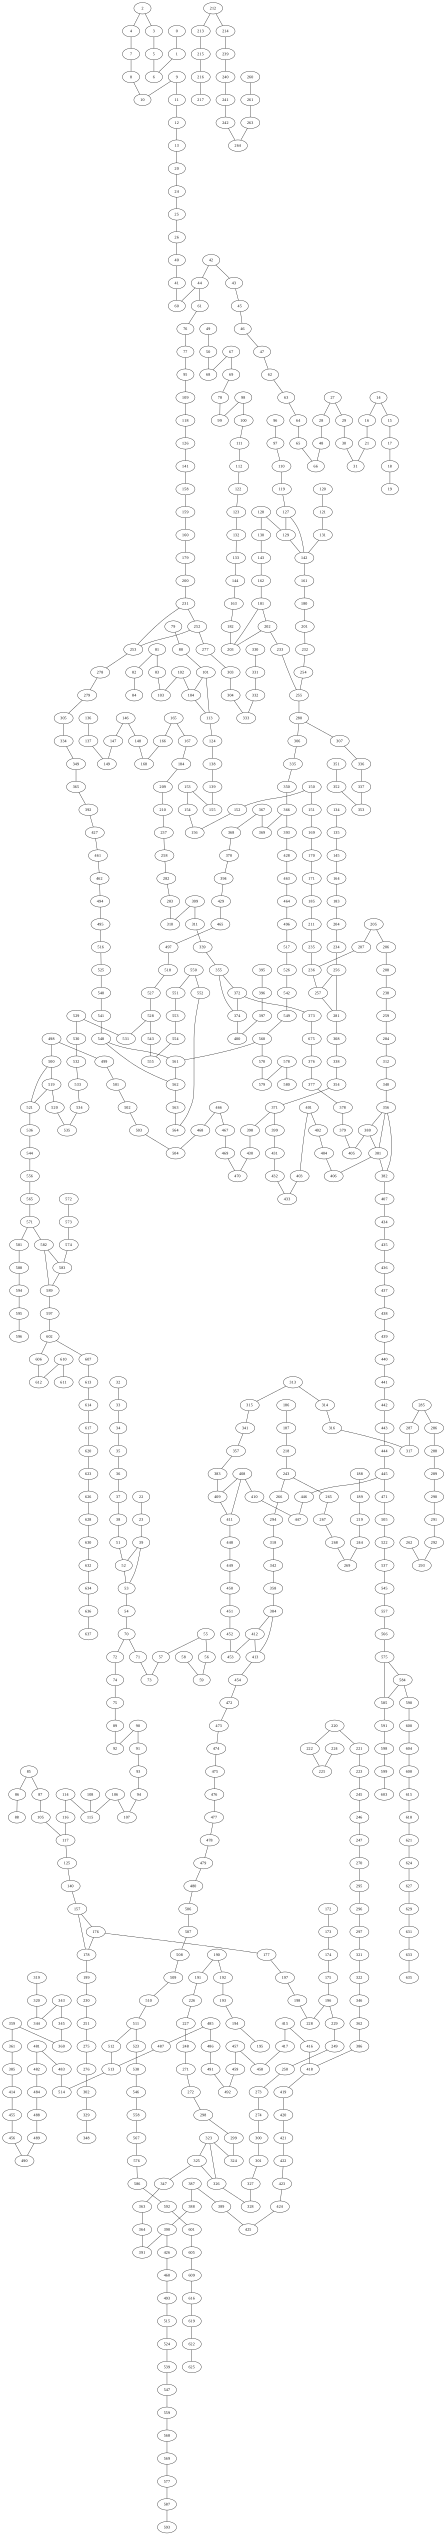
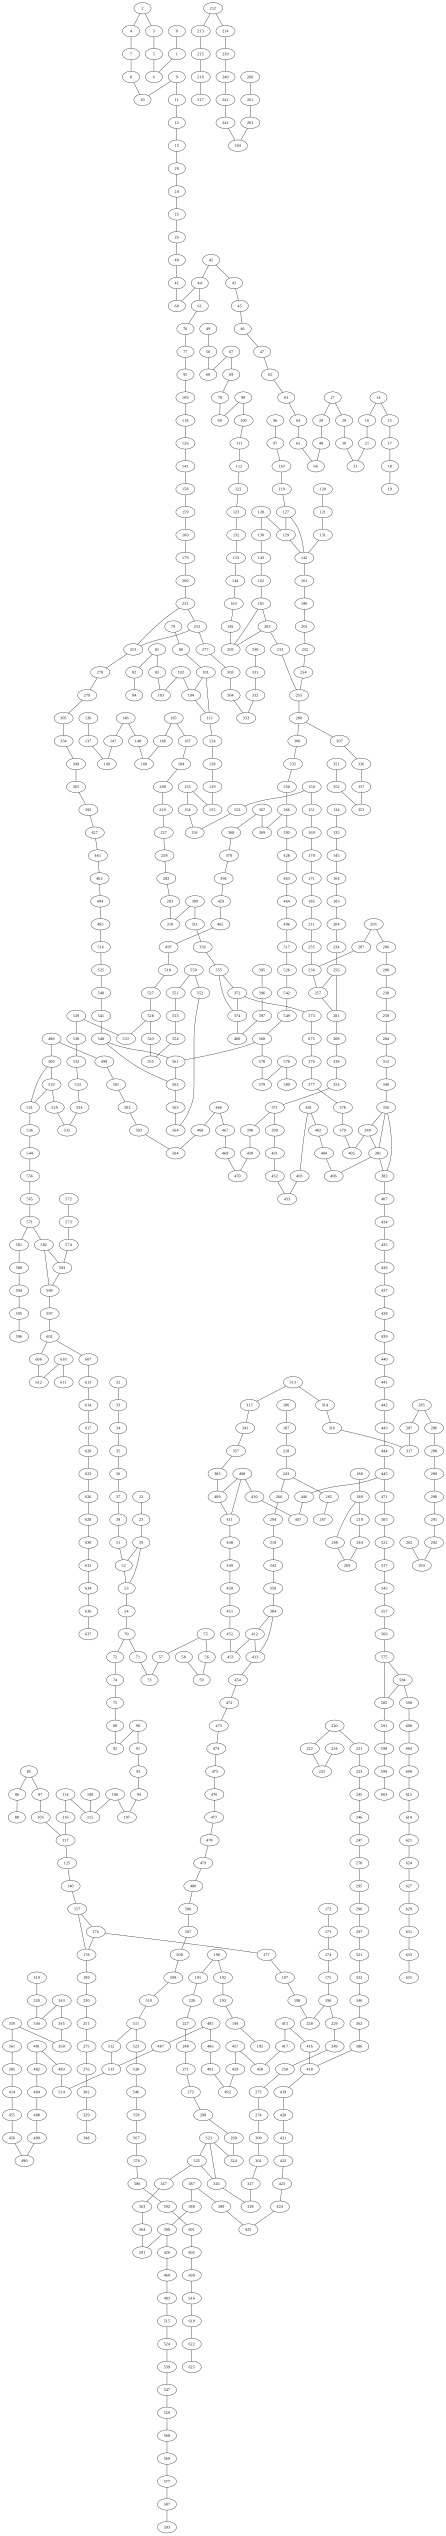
edge "267" -- "268": now "189" -- "268"
